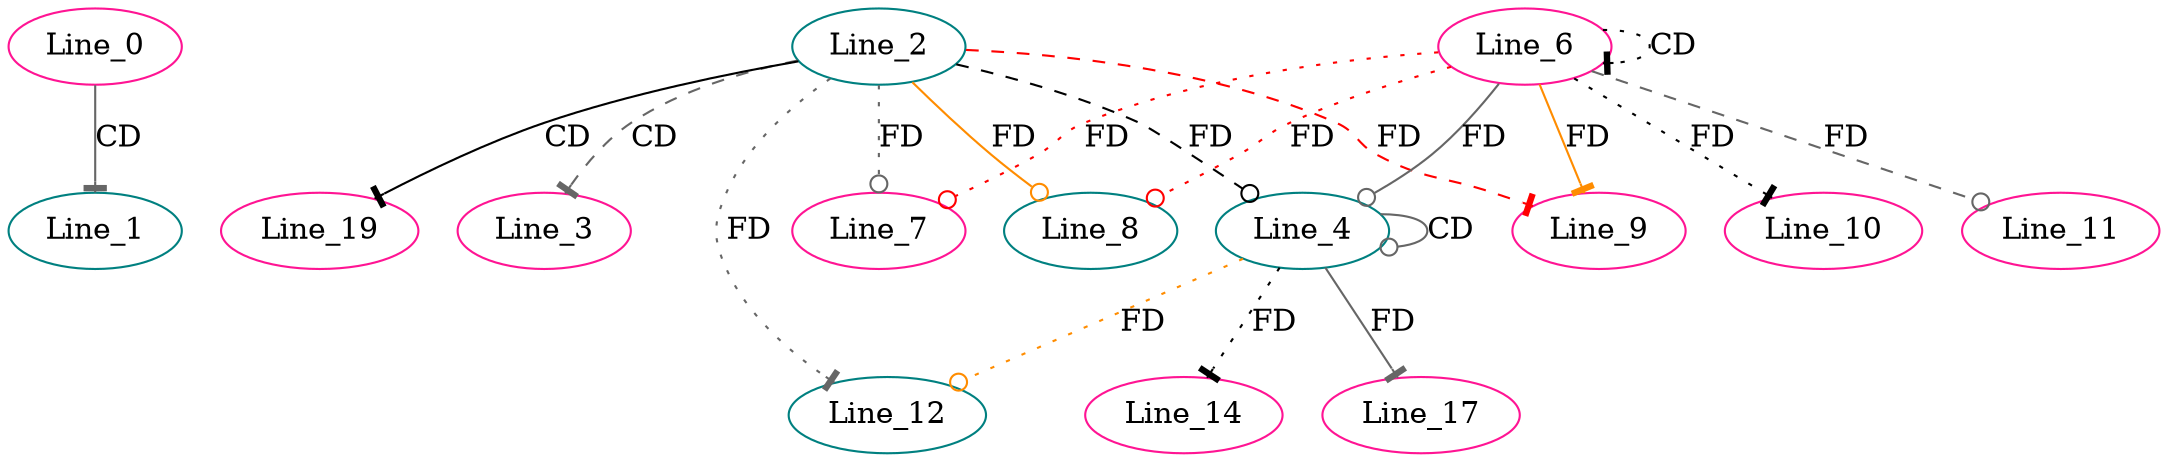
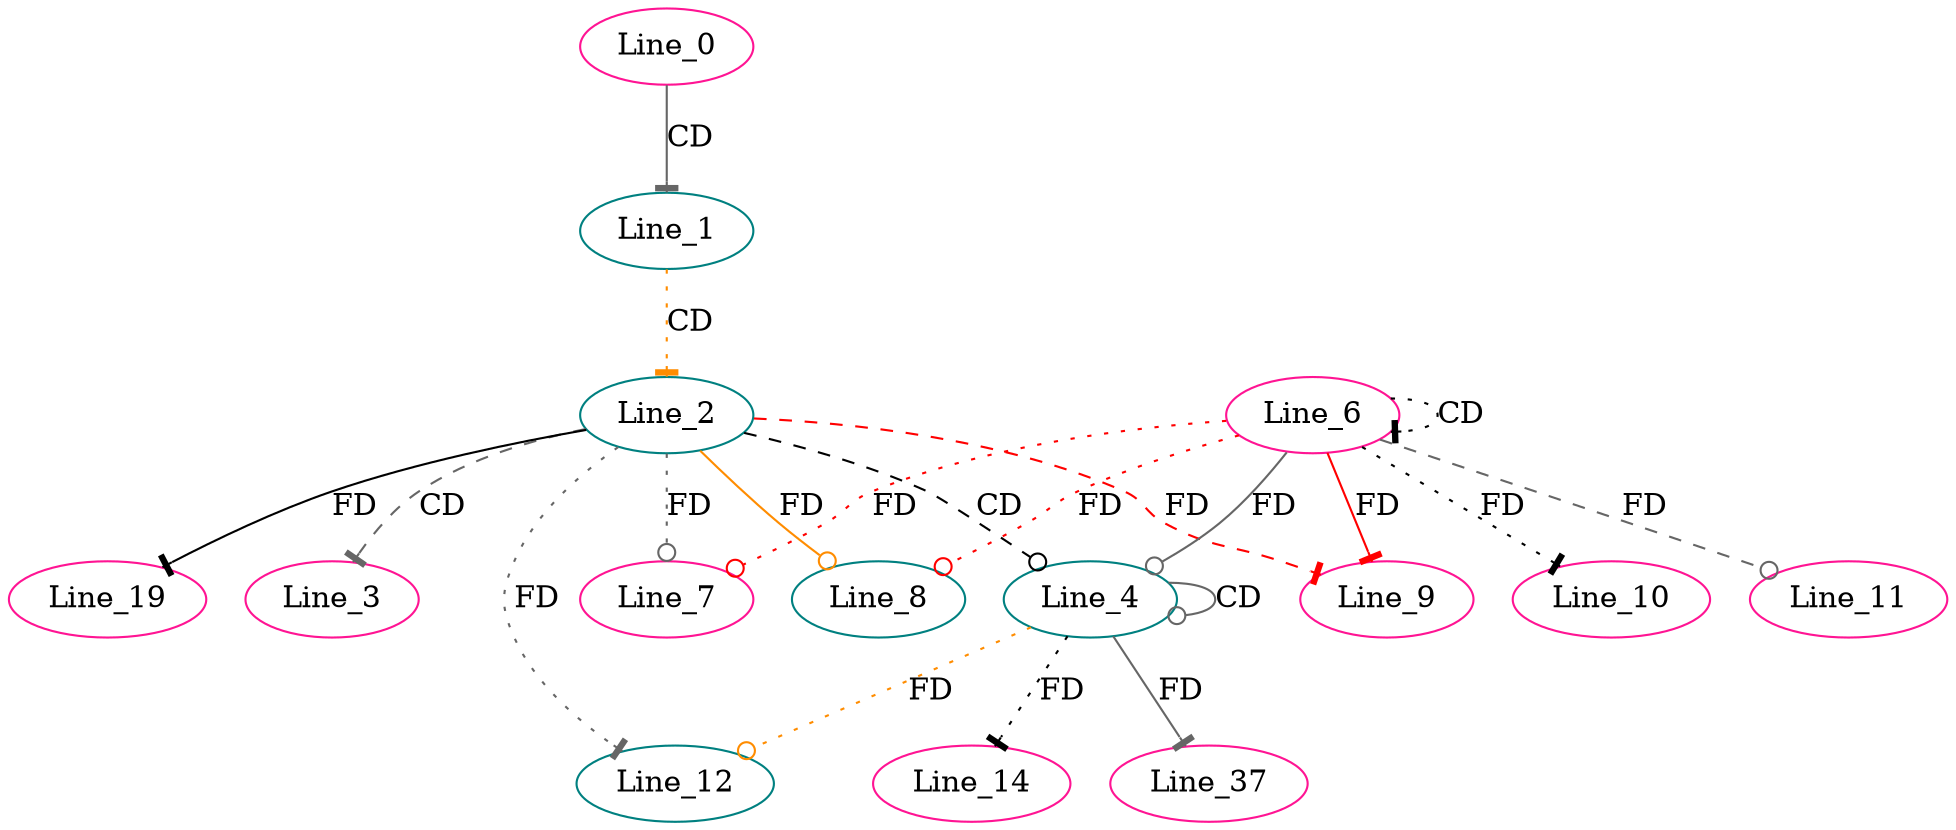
edge "Line_6" -> "Line_9": color darkorange -> red
edge "Line_2" -> "Line_19": label "CD" -> "FD"
edge "Line_2" -> "Line_4": label "FD" -> "CD"
edge "Line_1" -> "Line_2": added, label "CD"
node "Line_17": label "Line_17" -> "Line_37"
